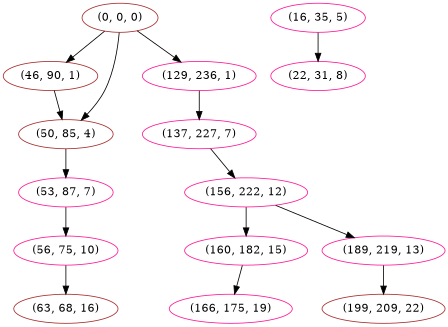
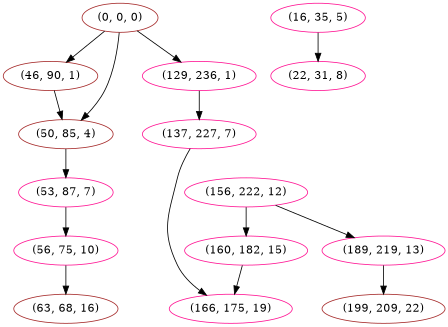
edge "(137, 227, 7)" -> "(156, 222, 12)": now "(137, 227, 7)" -> "(166, 175, 19)"
